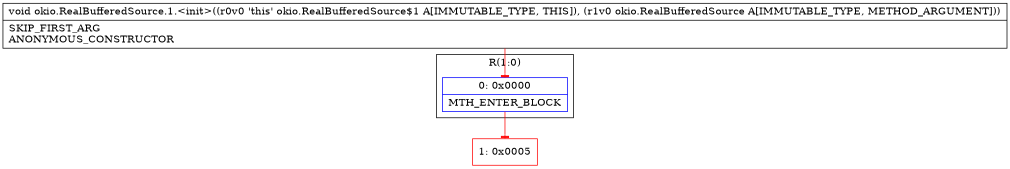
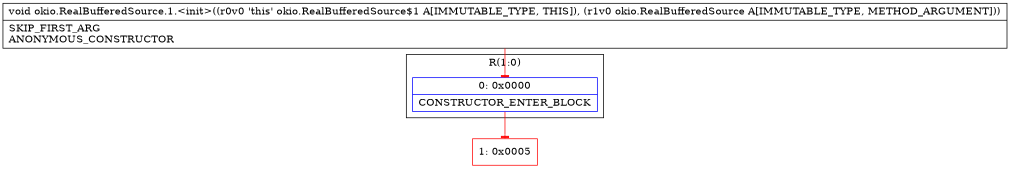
node "0: 0x0000": text "MTH_ENTER_BLOCK" -> "CONSTRUCTOR_ENTER_BLOCK"
